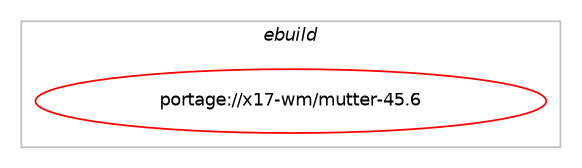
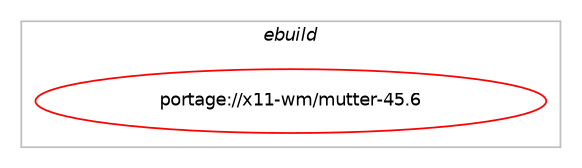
node "portage://x17-wm/mutter-45.6": label "portage://x17-wm/mutter-45.6" -> "portage://x11-wm/mutter-45.6"
